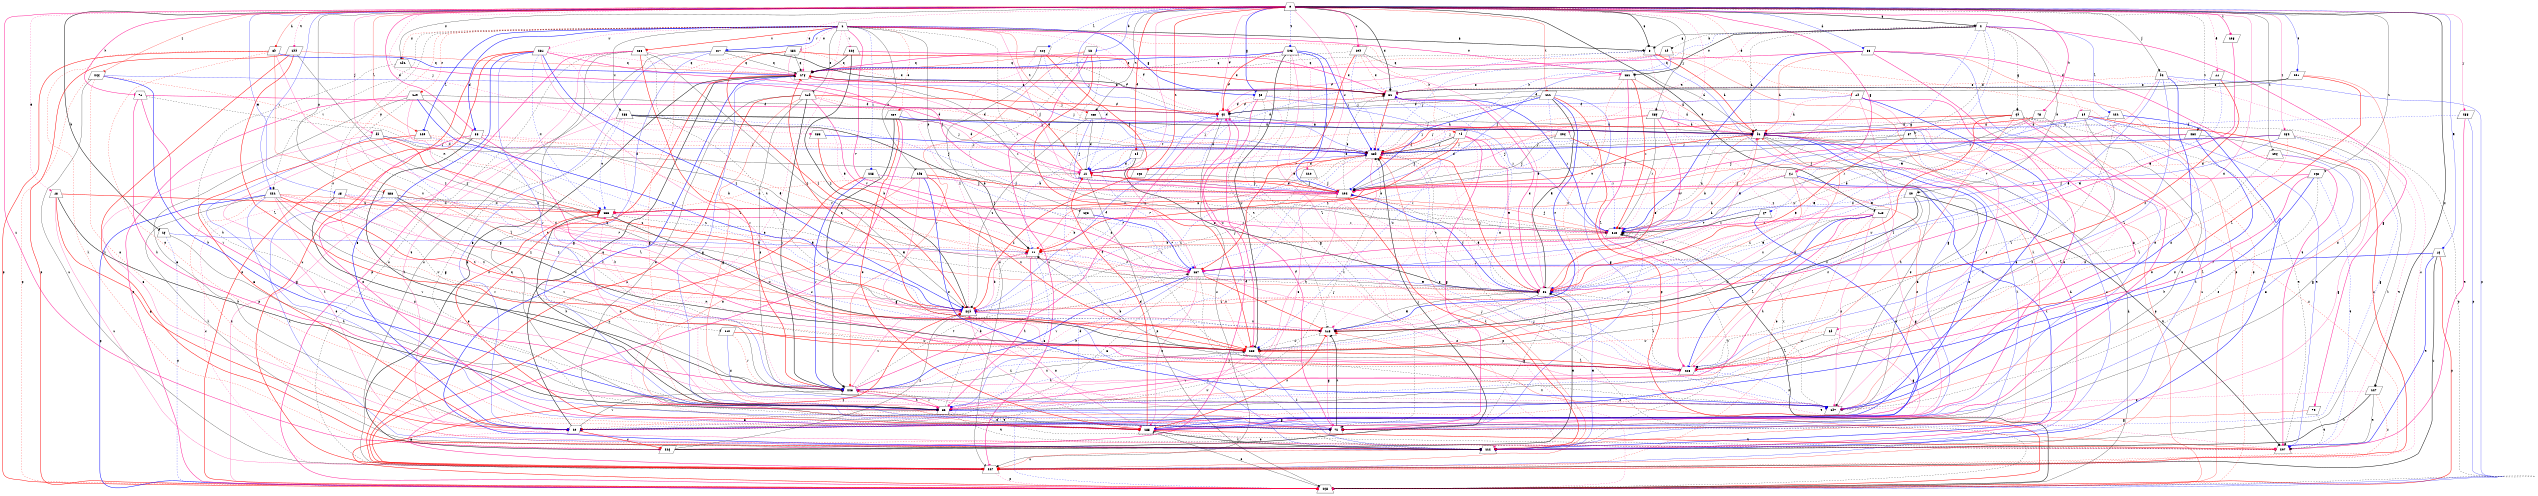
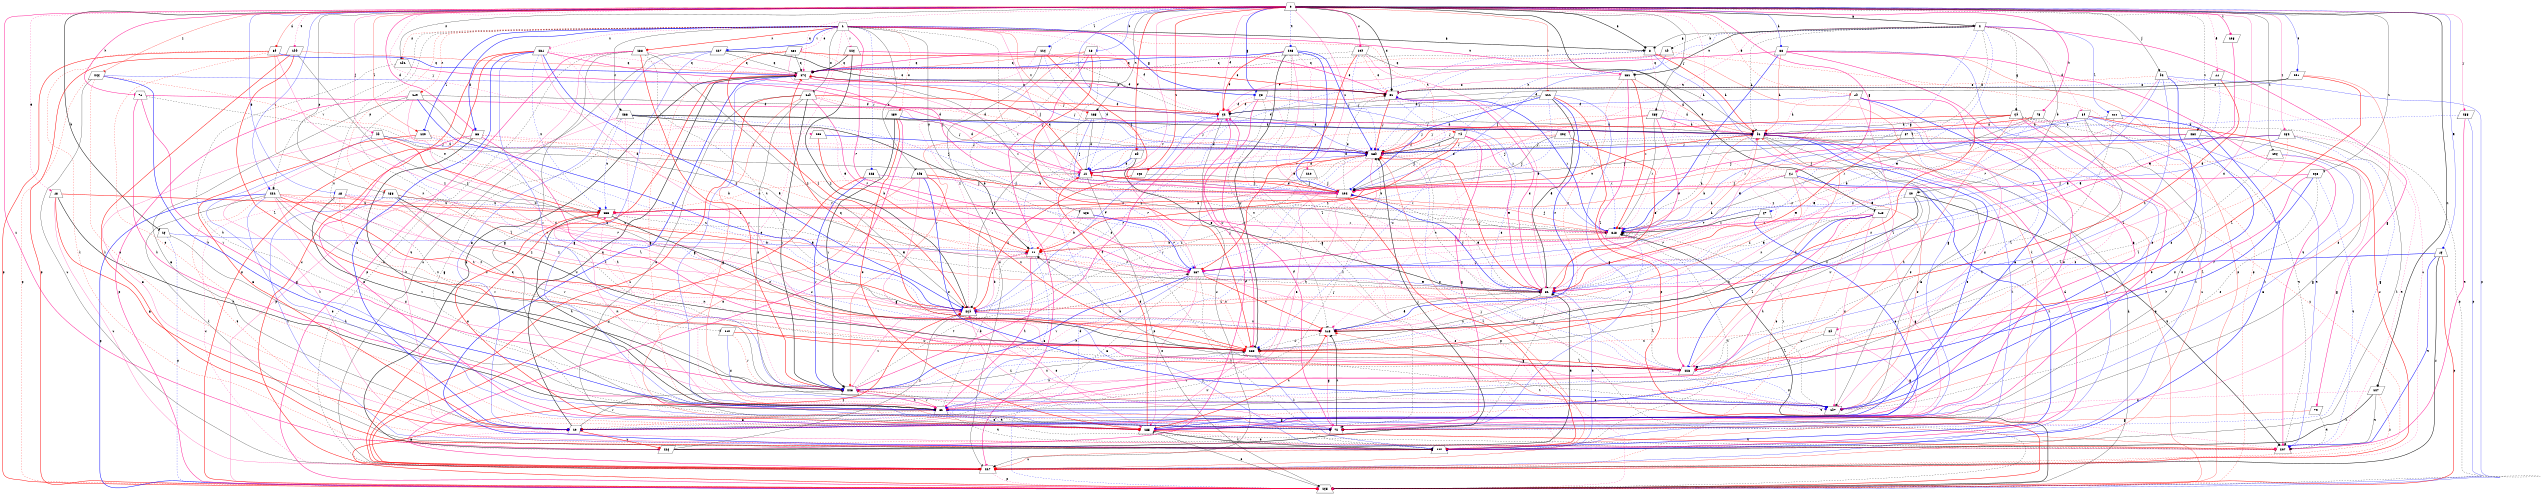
node "82": shape parallelogram -> trapezium
